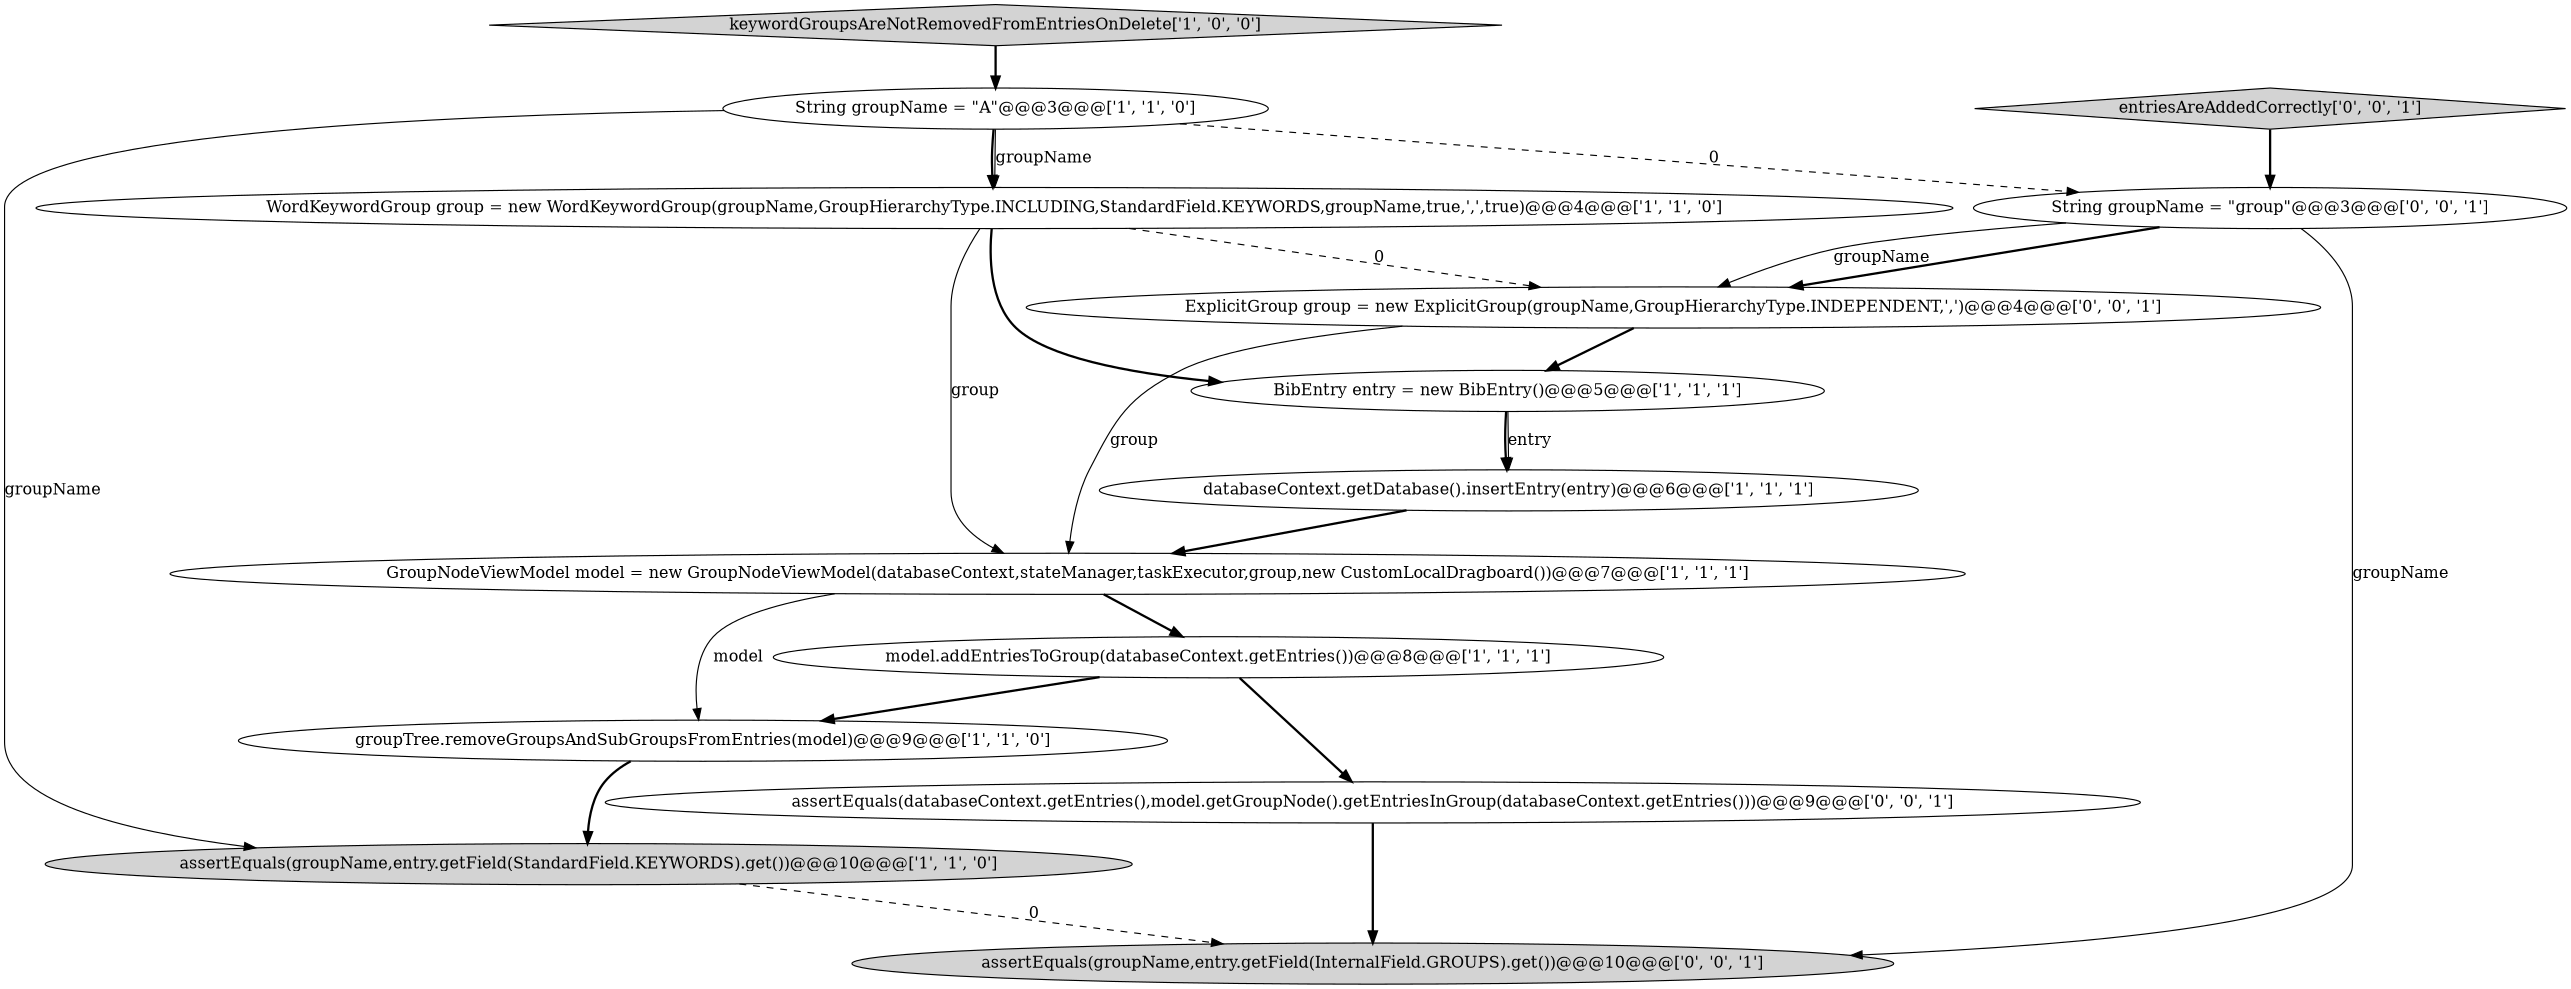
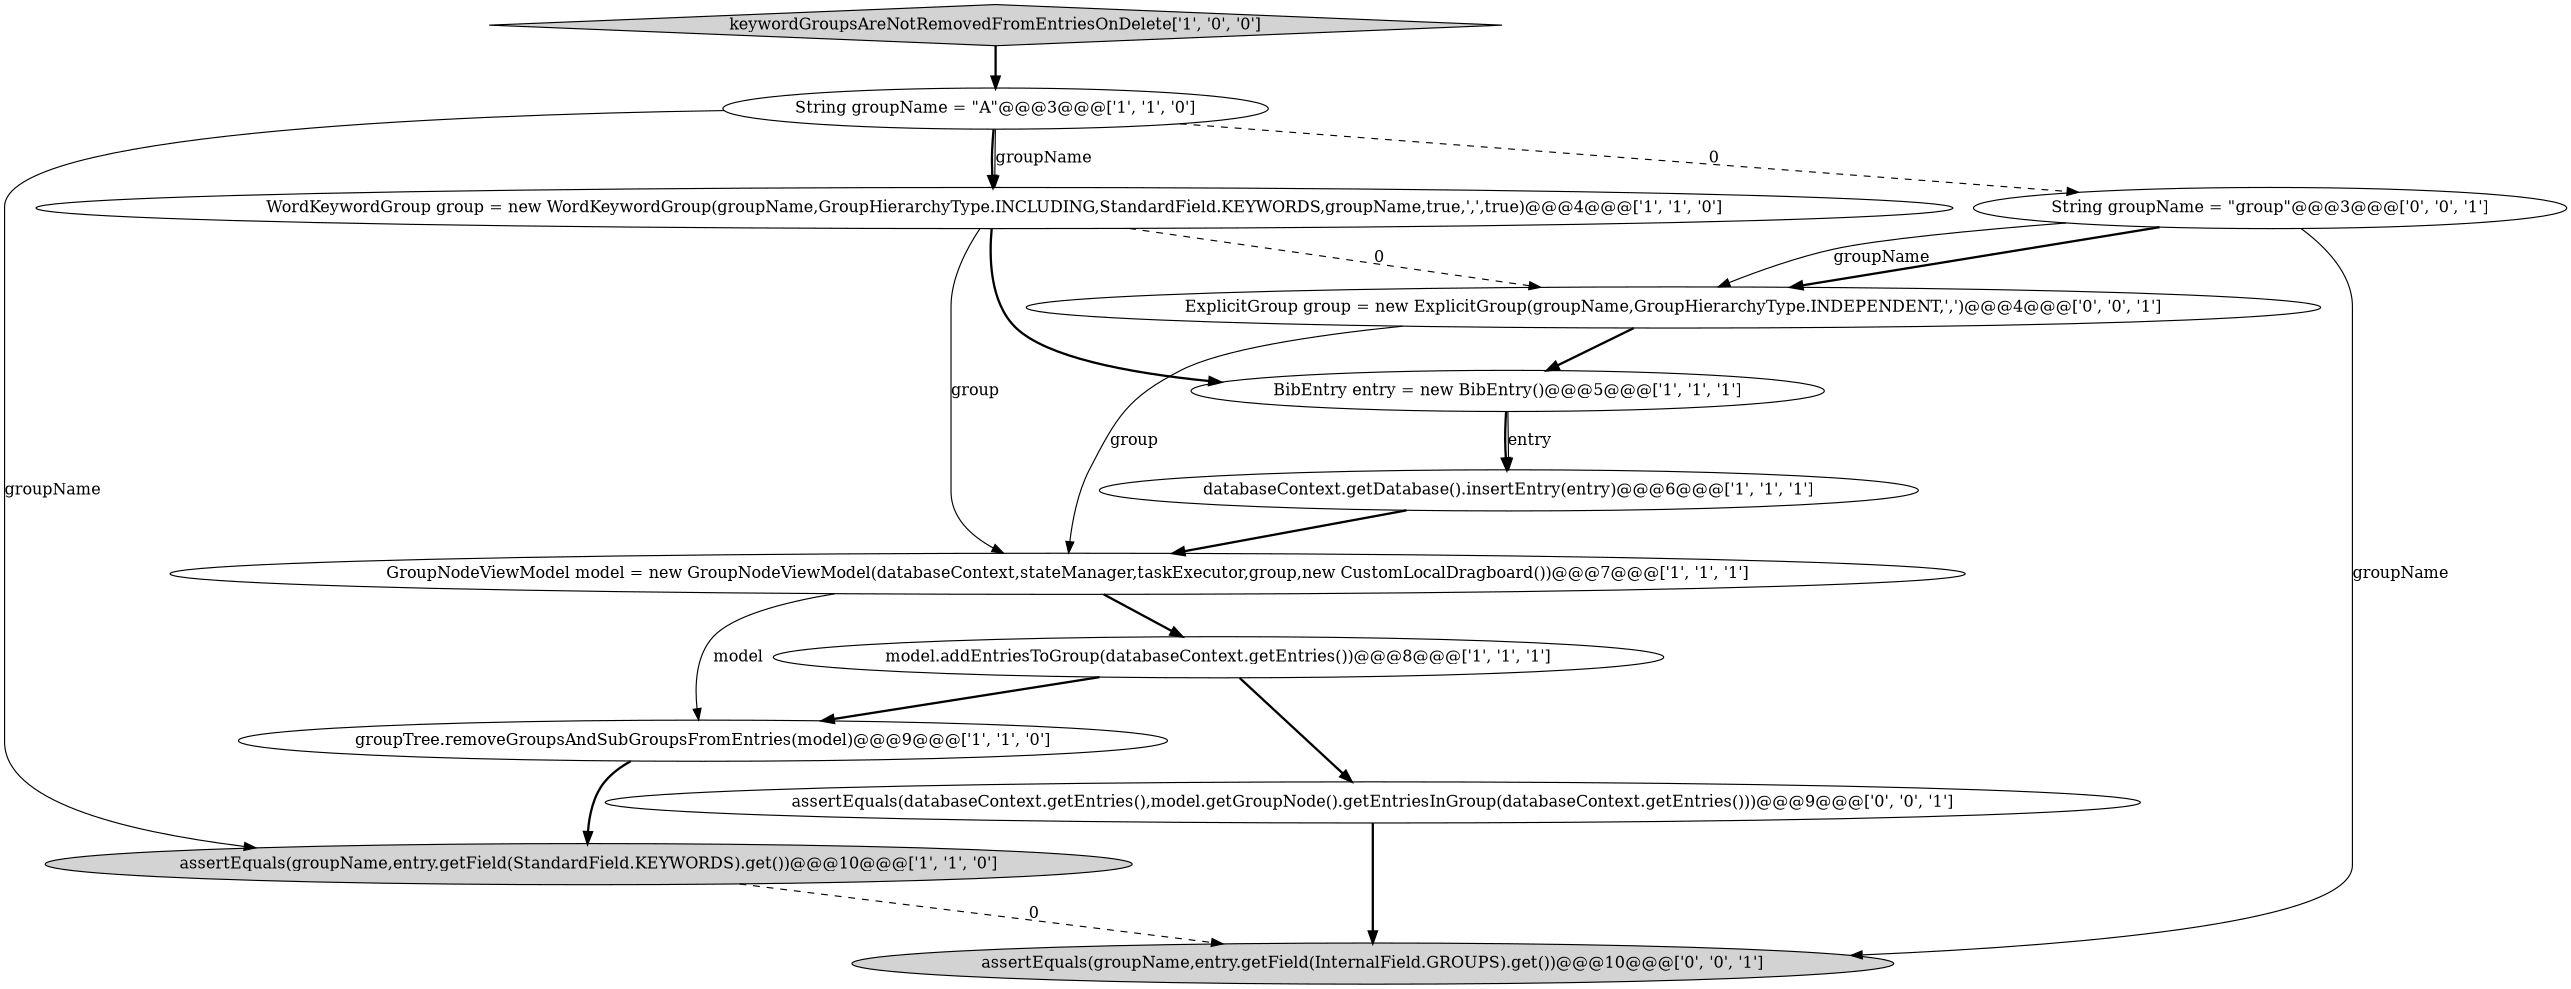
node "entriesAreAddedCorrectly['0', '0', '1']": removed
